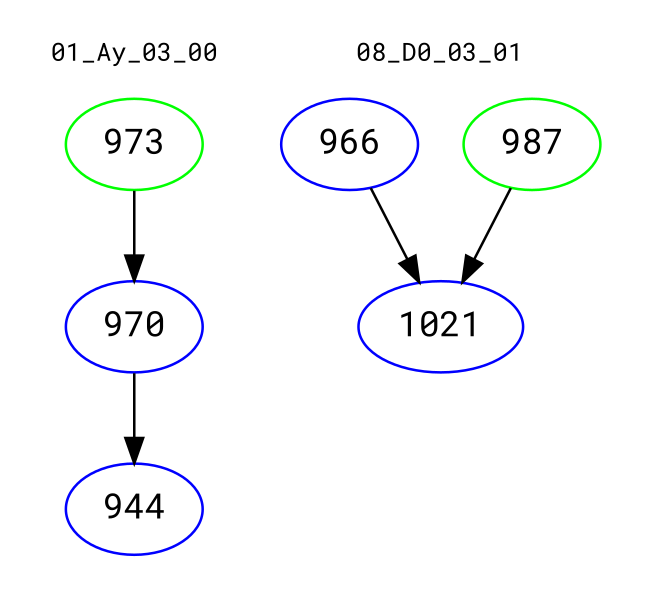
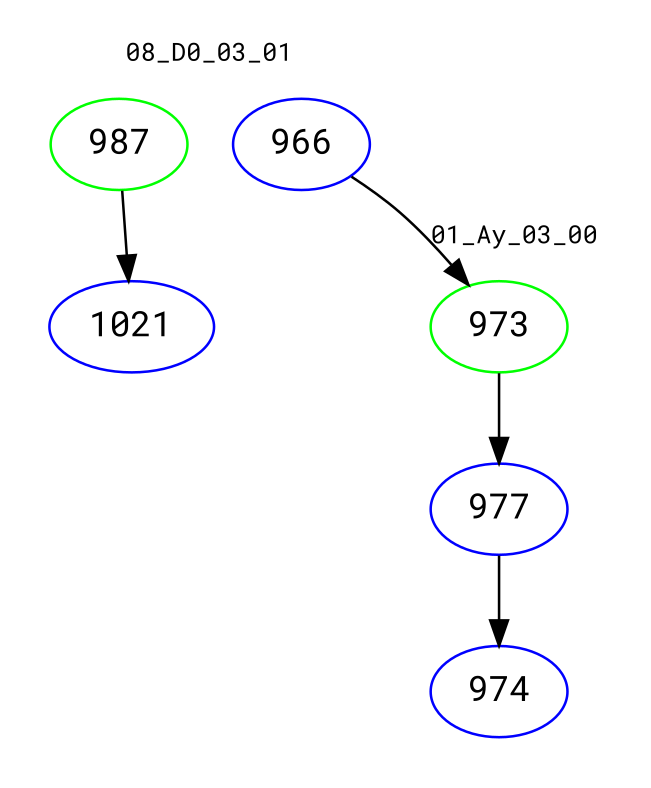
edge "966" -> "1021": now "966" -> "973"
node "970": label "970" -> "977"
node "944": label "944" -> "974"
